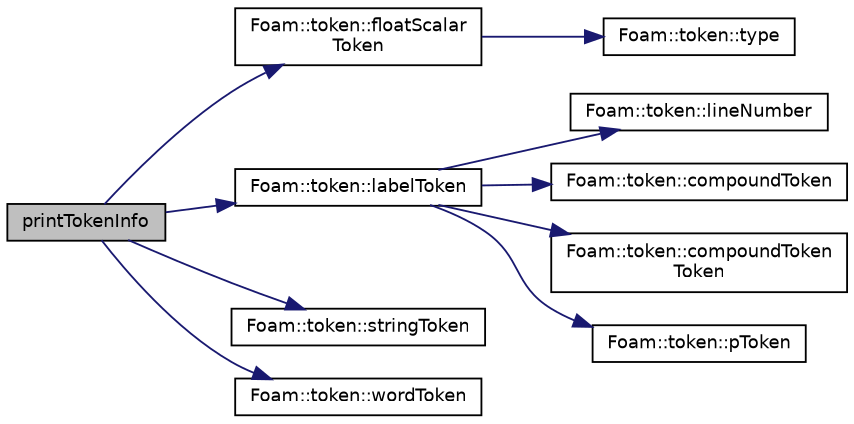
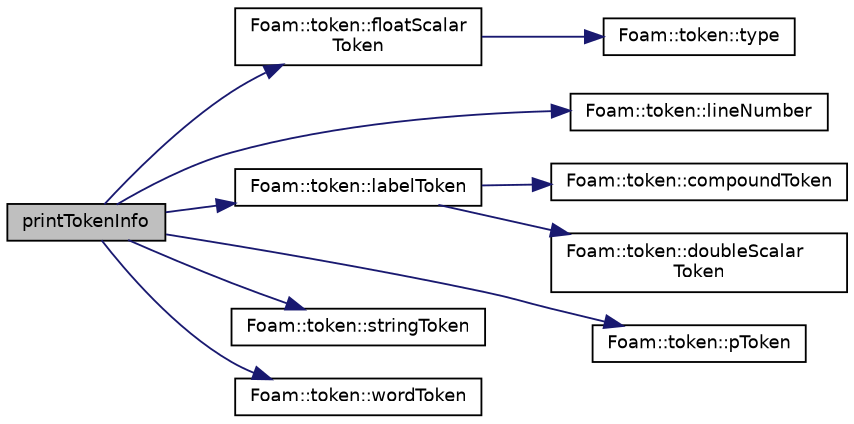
edge "Foam::token::labelToken" -> "Foam::token::lineNumber": now "printTokenInfo" -> "Foam::token::lineNumber"
edge "Foam::token::labelToken" -> "Foam::token::pToken": now "printTokenInfo" -> "Foam::token::pToken"
node "Foam::token::compoundToken Token": label "Foam::token::compoundToken Token" -> "Foam::token::doubleScalar Token"
